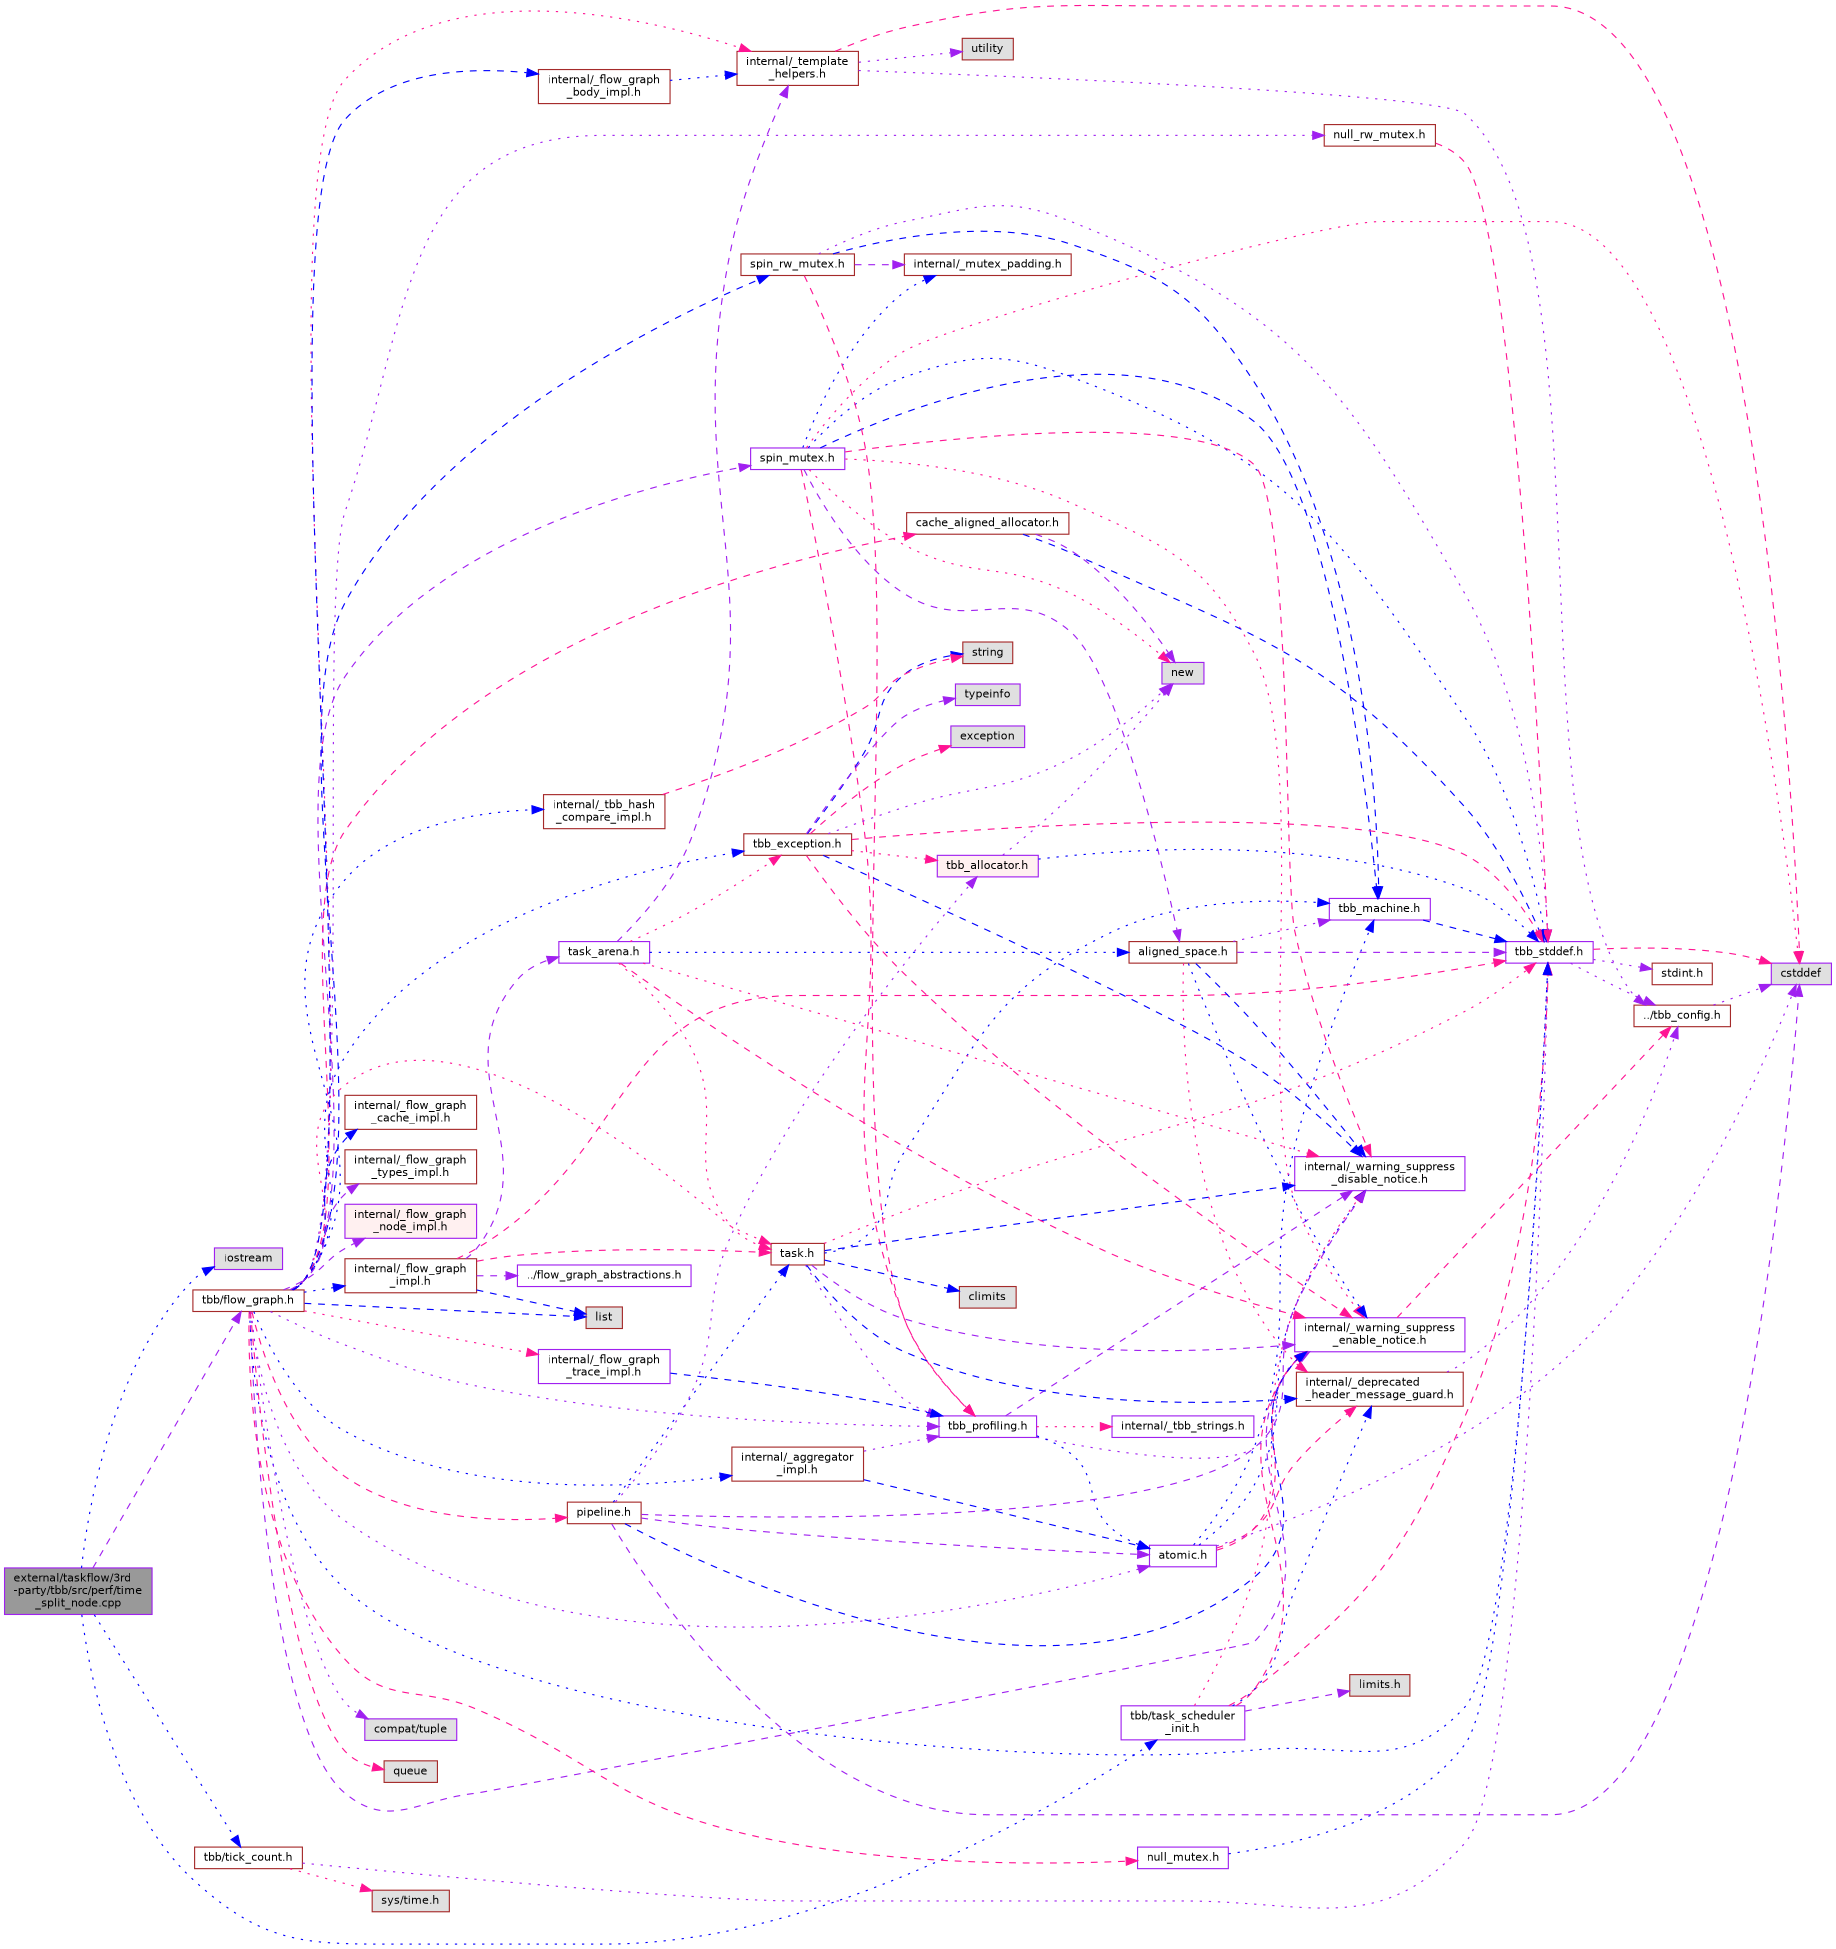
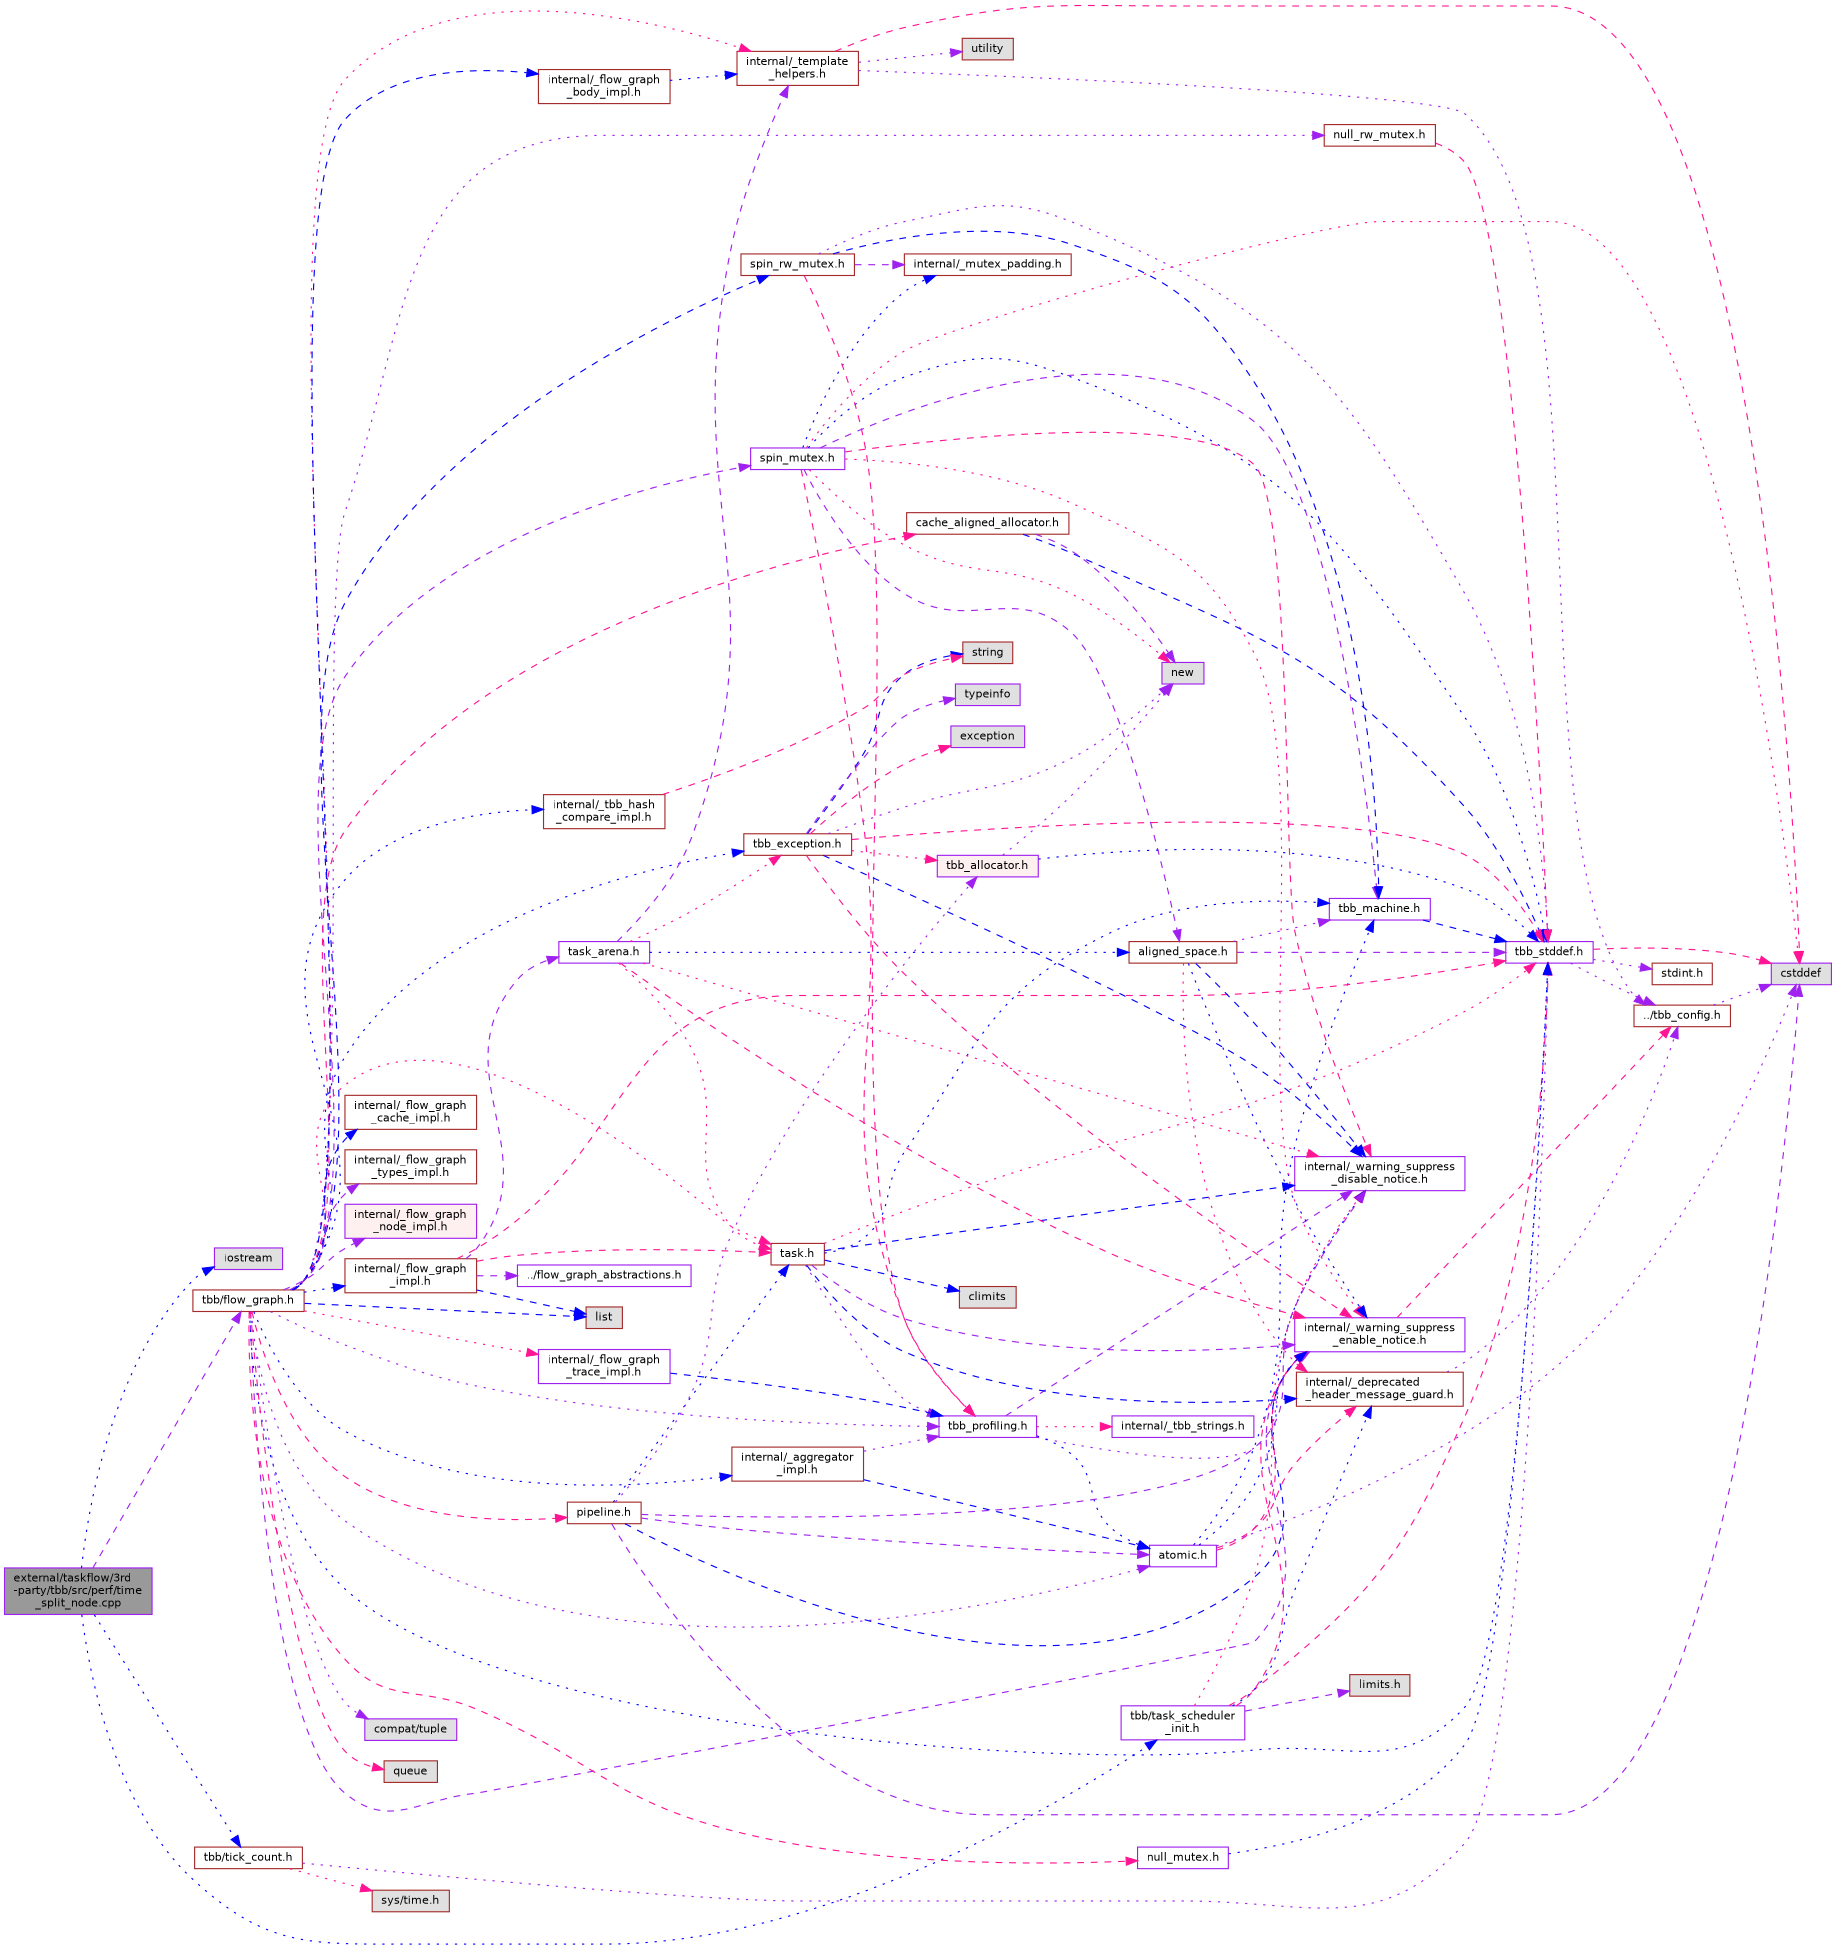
edge "spin_mutex.h" -> "tbb_machine.h": color blue -> purple
